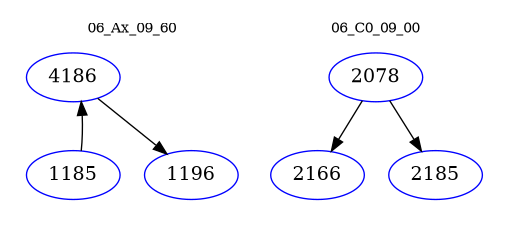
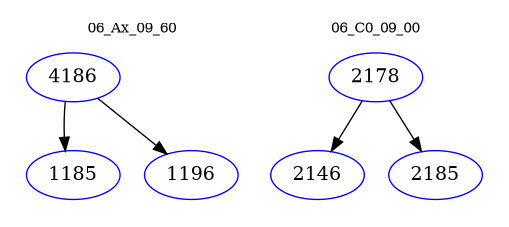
node "2078": label "2078" -> "2178"
edge "1185" -> "4186": reversed
node "2166": label "2166" -> "2146"
